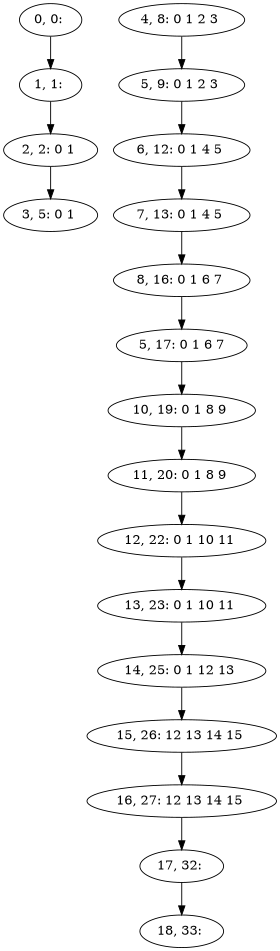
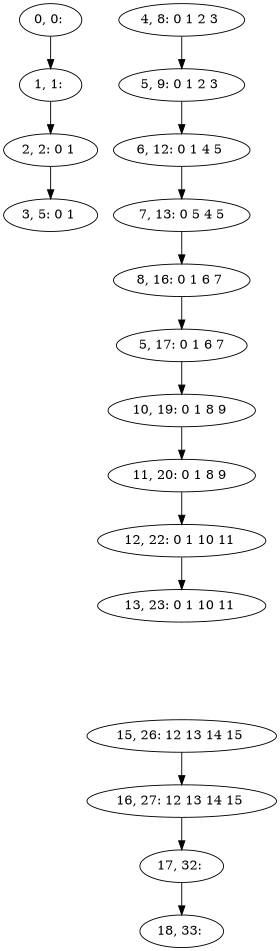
node "7, 13: 0 1 4 5": label "7, 13: 0 1 4 5" -> "7, 13: 0 5 4 5"
node "14, 25: 0 1 12 13": removed
